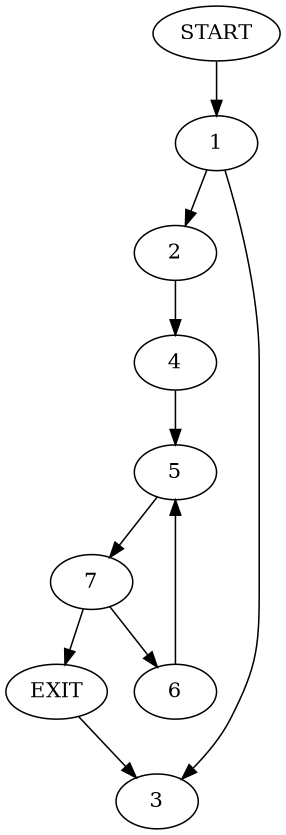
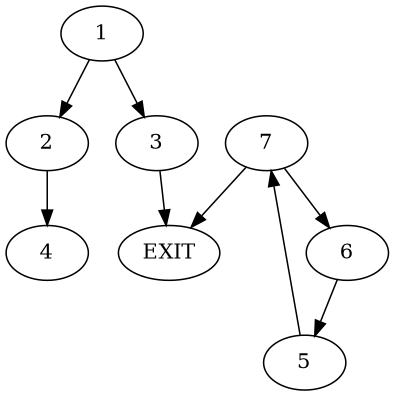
node "START": removed
edge "4" -> "5": removed
edge "EXIT" -> "3": reversed
